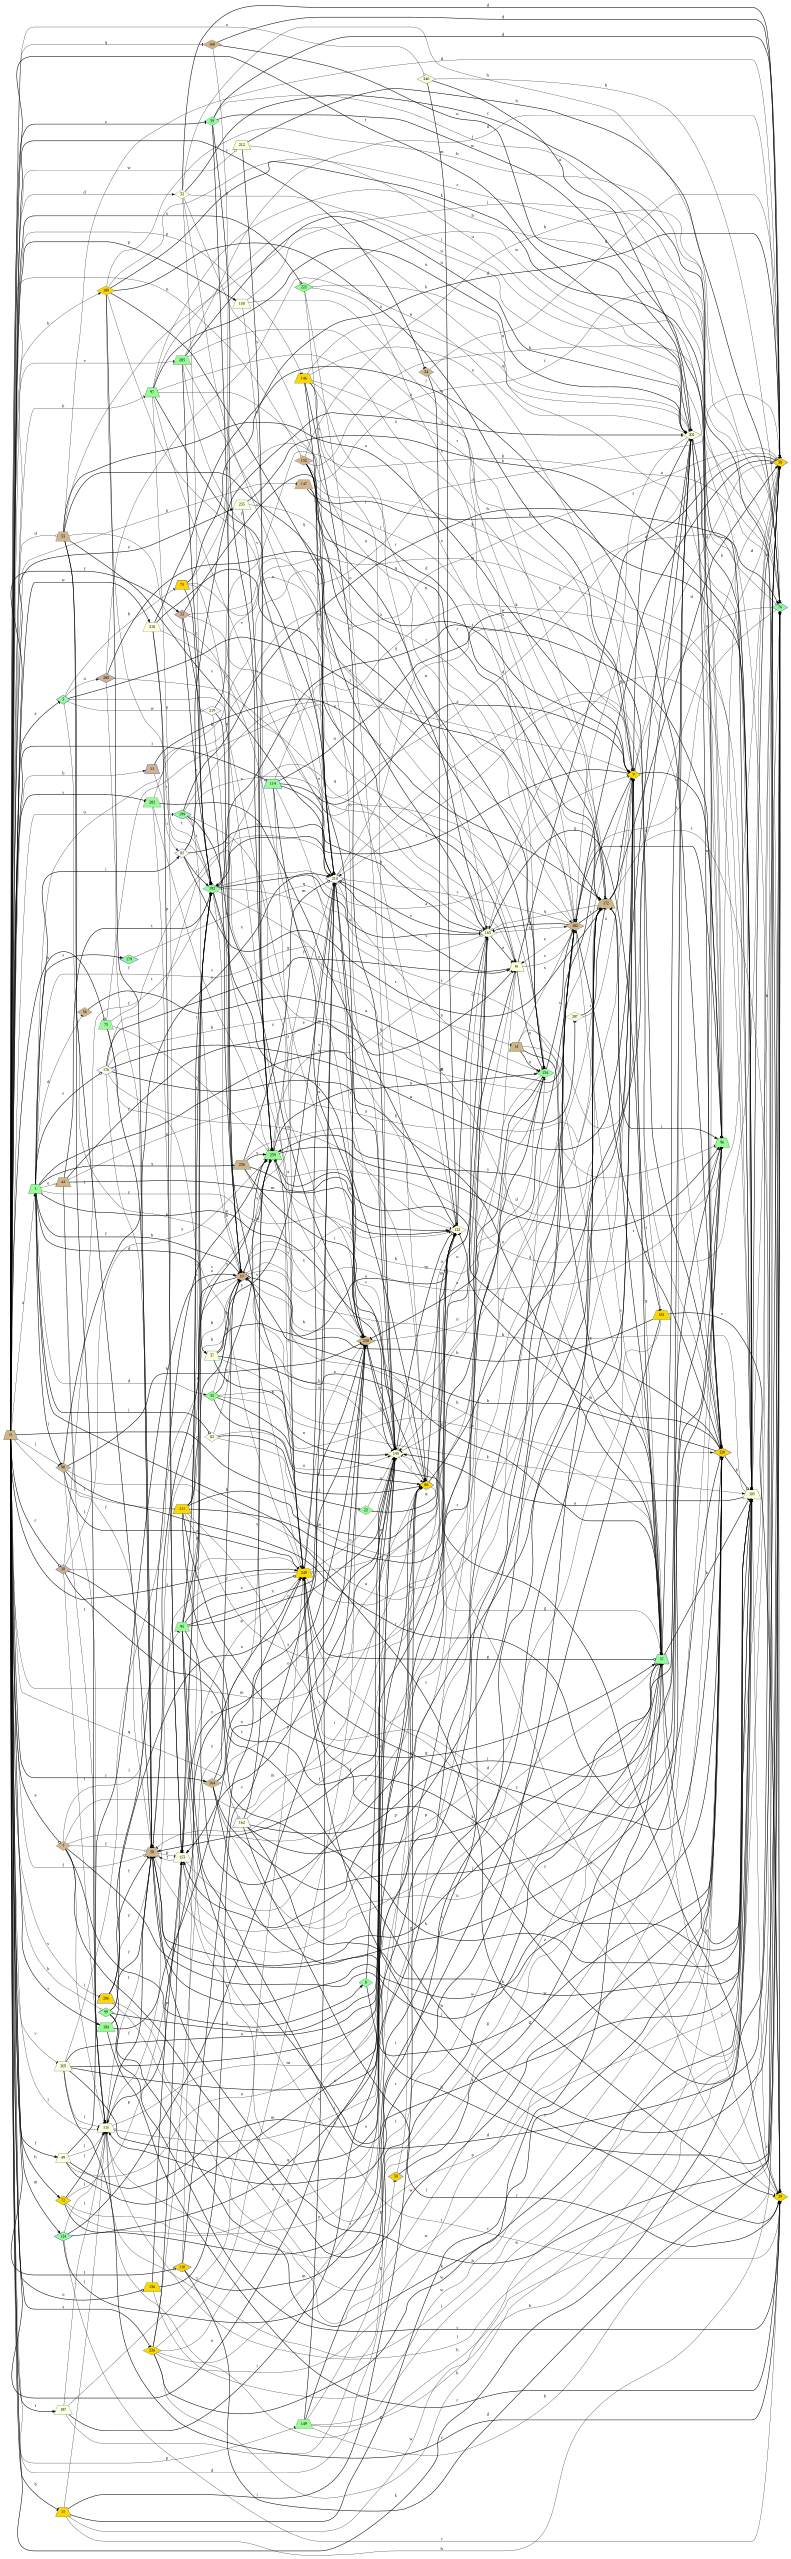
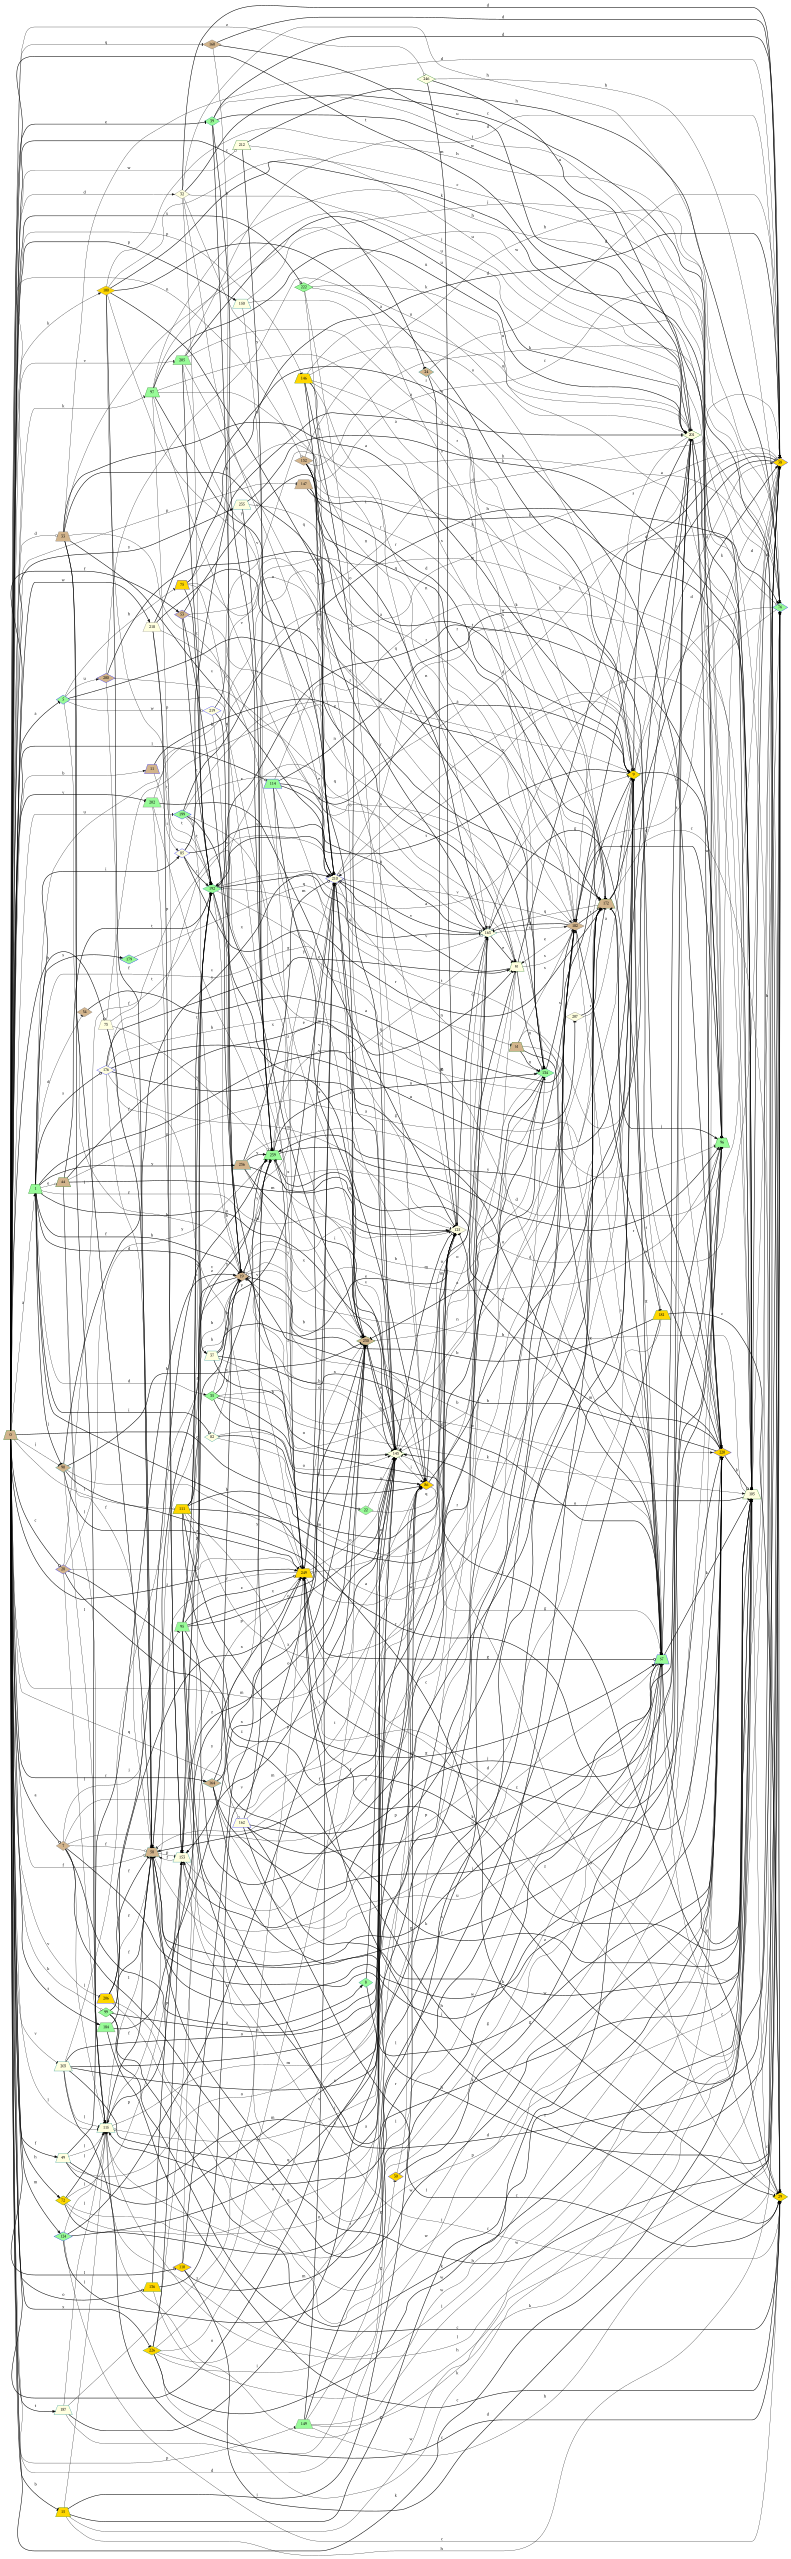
node "73": fillcolor palegreen -> lightyellow
edge "22" -> "163": style bold -> solid
